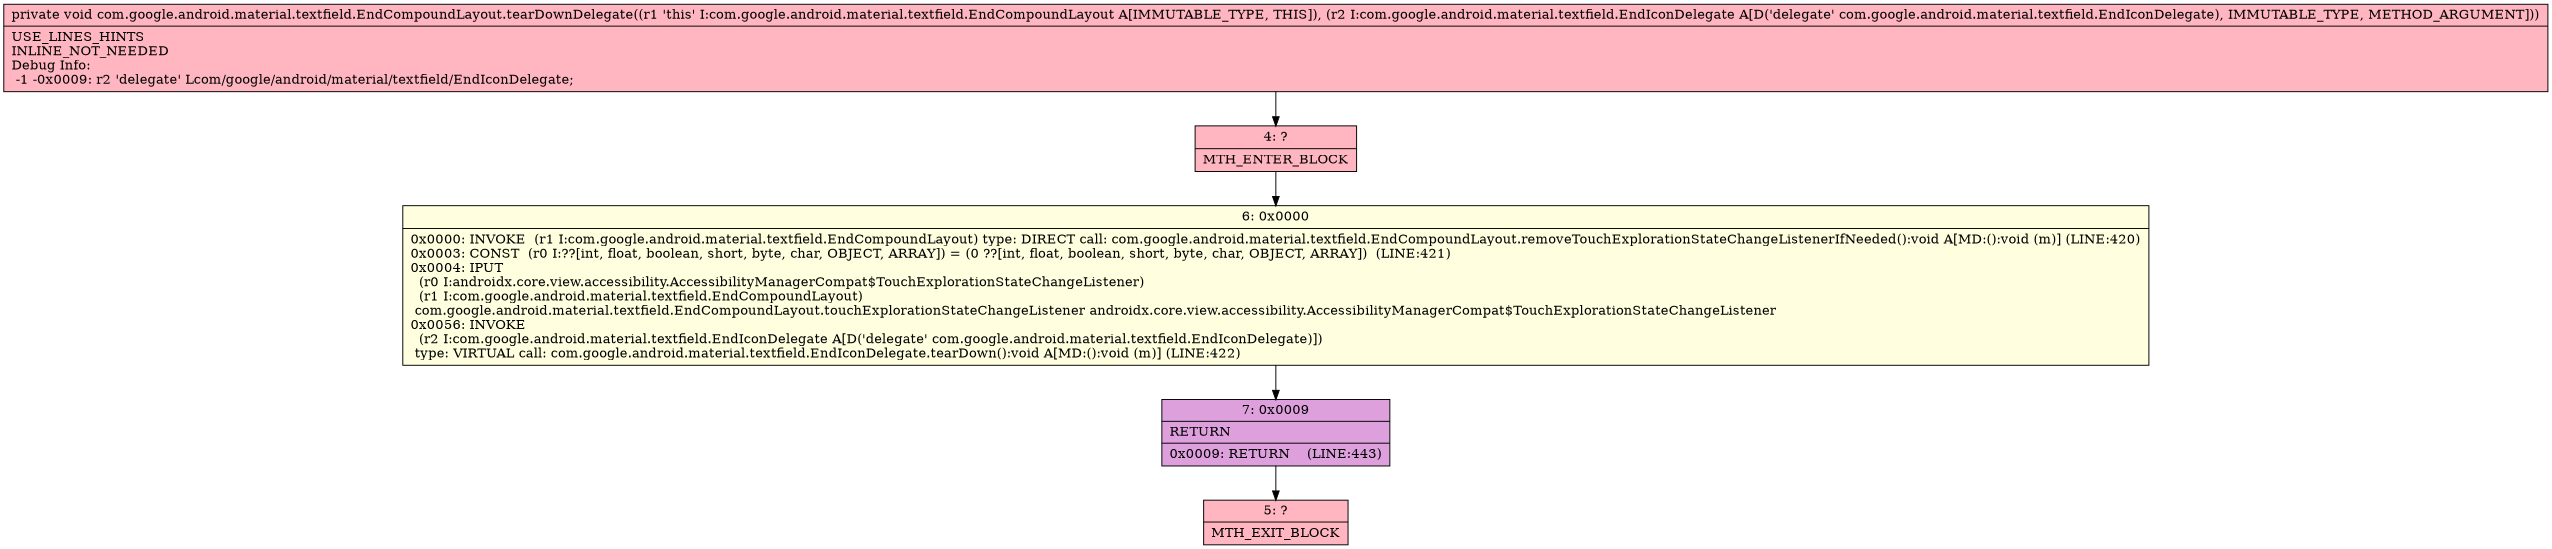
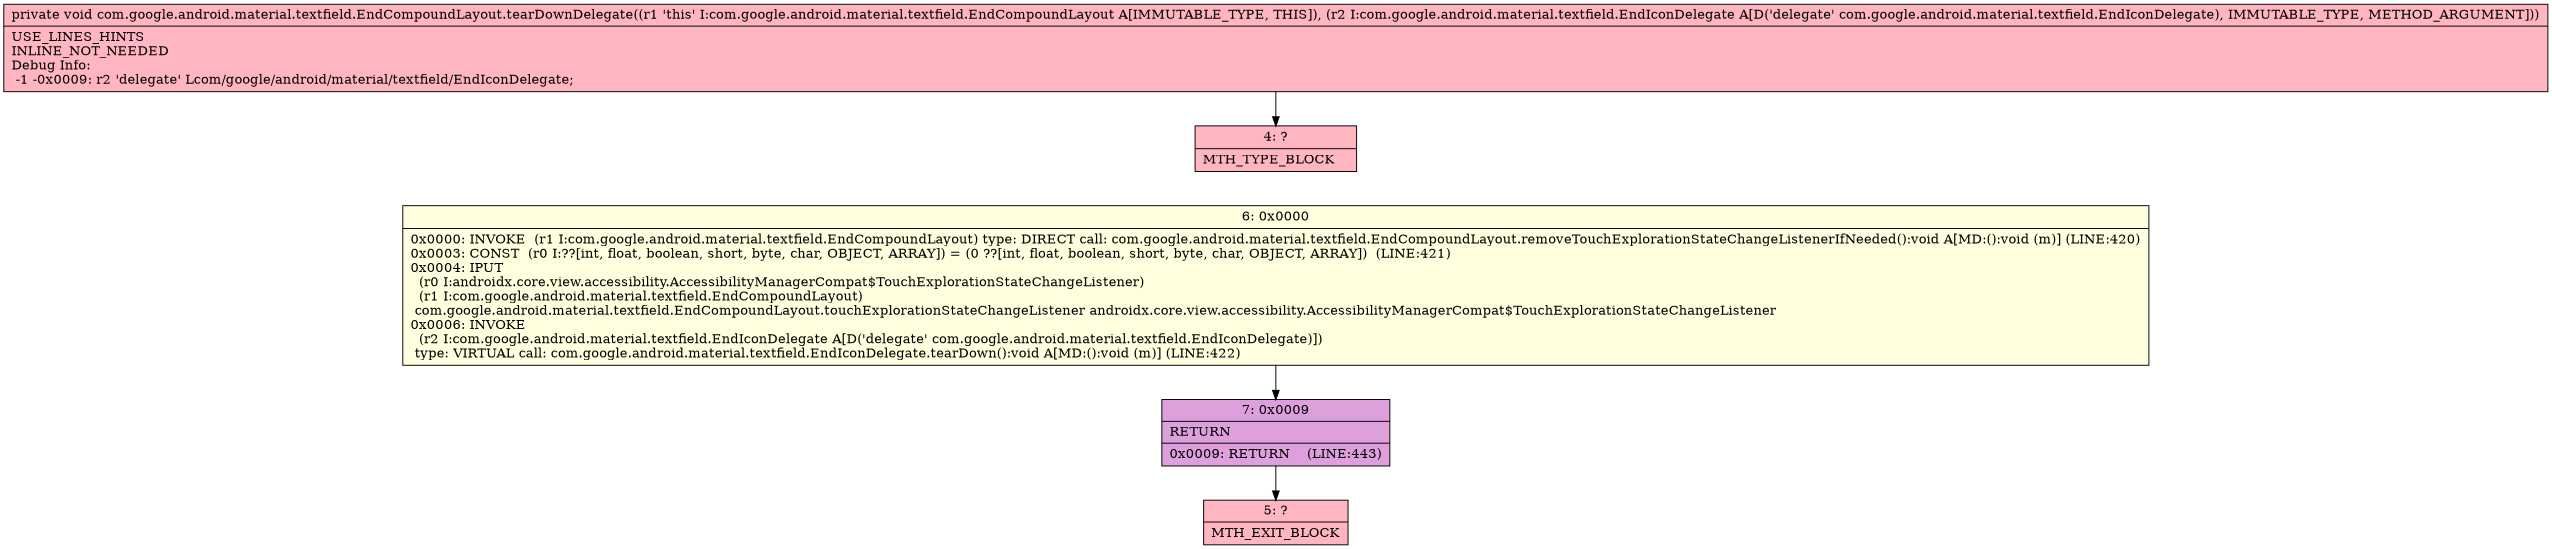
node "4: ?": text "MTH_ENTER_BLOCK" -> "MTH_TYPE_BLOCK"
edge "4: ?" -> "6: 0x0000": removed
node "6: 0x0000": text "0x0056: INVOKE" -> "0x0006: INVOKE"
